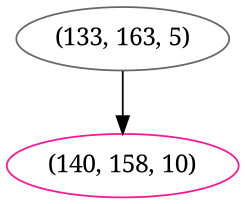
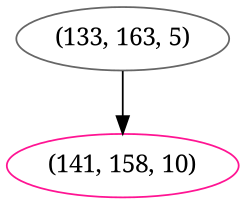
node "(140, 158, 10)": label "(140, 158, 10)" -> "(141, 158, 10)"
